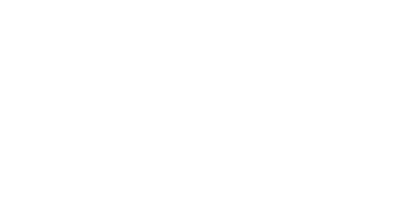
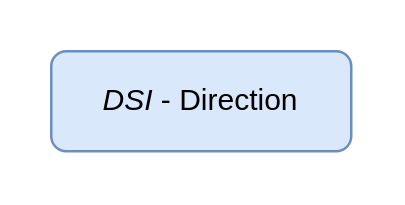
node "DSI - Direction": added
